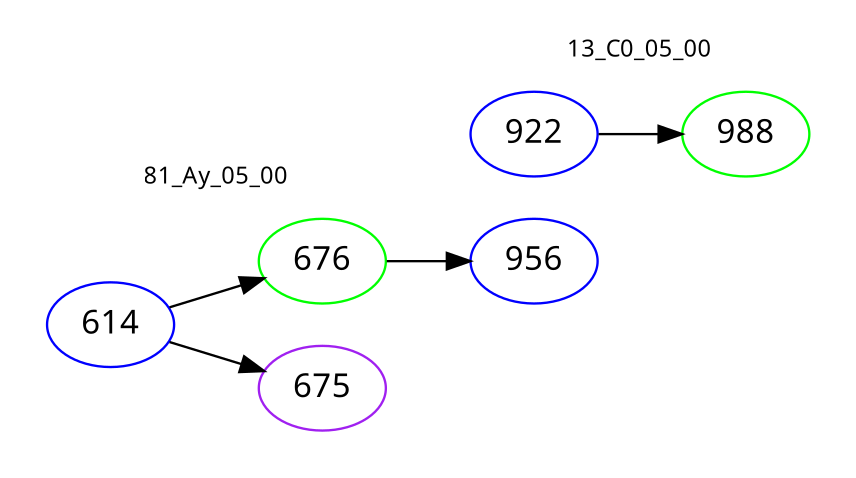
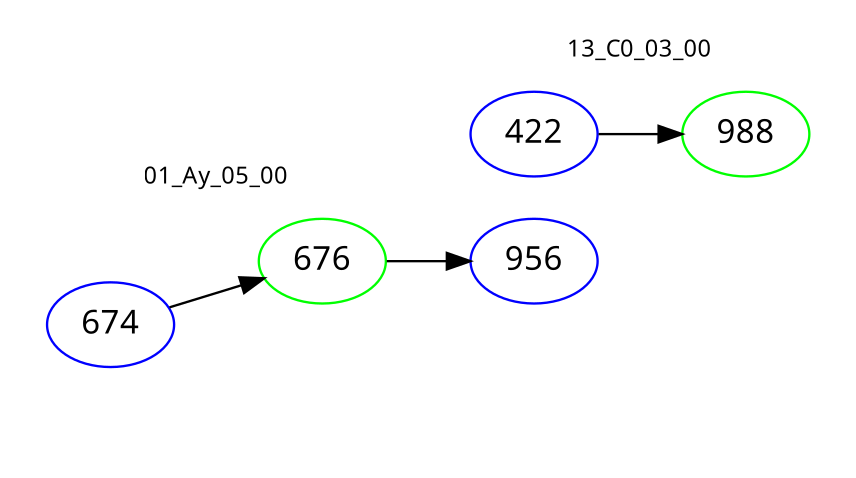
cluster "13_C0_05_00": label "13_C0_05_00" -> "13_C0_03_00"
node "922": label "922" -> "422"
cluster "81_Ay_05_00": label "81_Ay_05_00" -> "01_Ay_05_00"
node "614": label "614" -> "674"
node "675": removed
